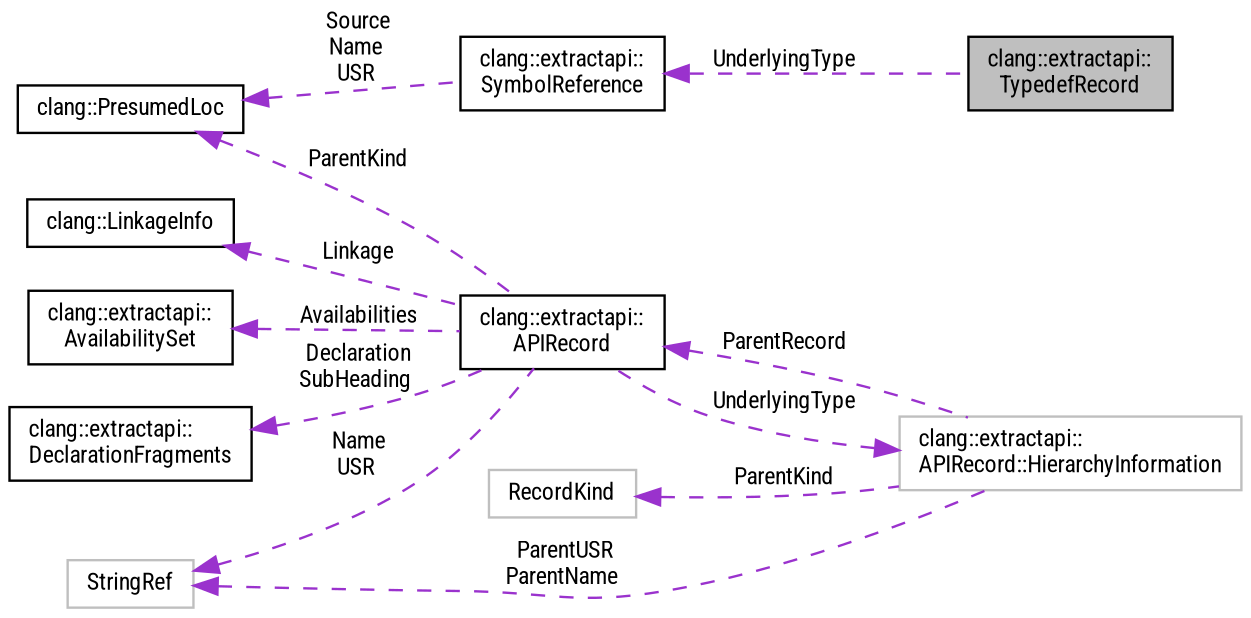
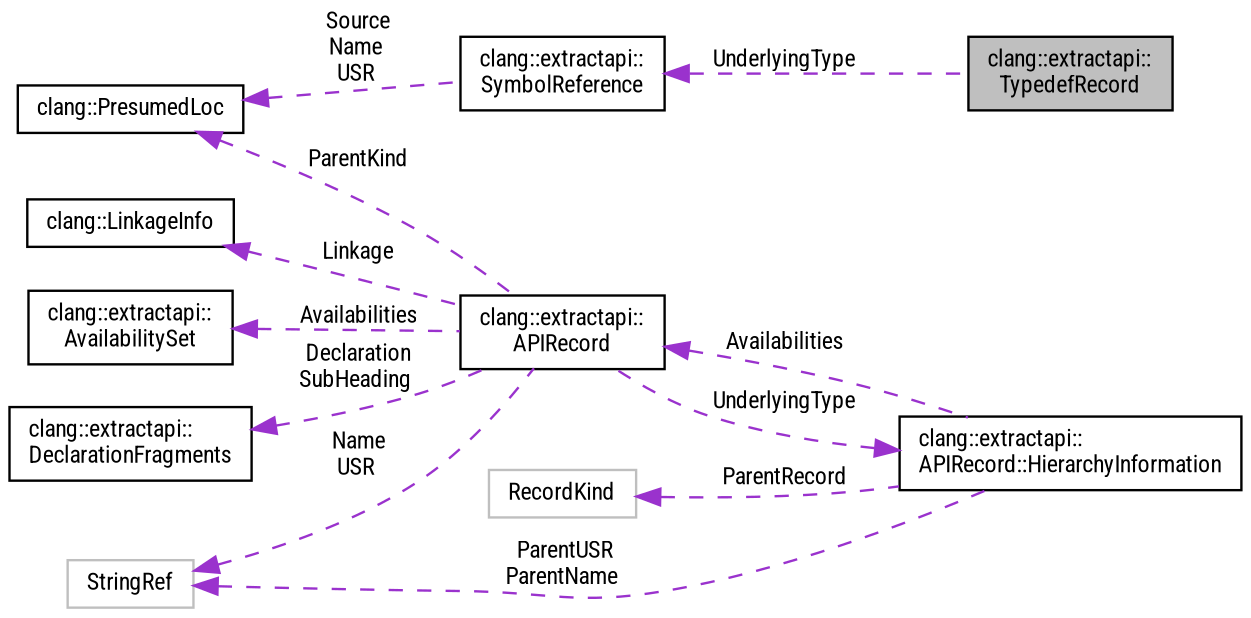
edge "clang::extractapi:: APIRecord::HierarchyInformation" -> "clang::extractapi:: APIRecord": label " ParentRecord" -> " Availabilities"
node "clang::extractapi:: APIRecord::HierarchyInformation": color grey75 -> black
edge "clang::extractapi:: APIRecord::HierarchyInformation" -> "RecordKind": label " ParentKind" -> " ParentRecord"
